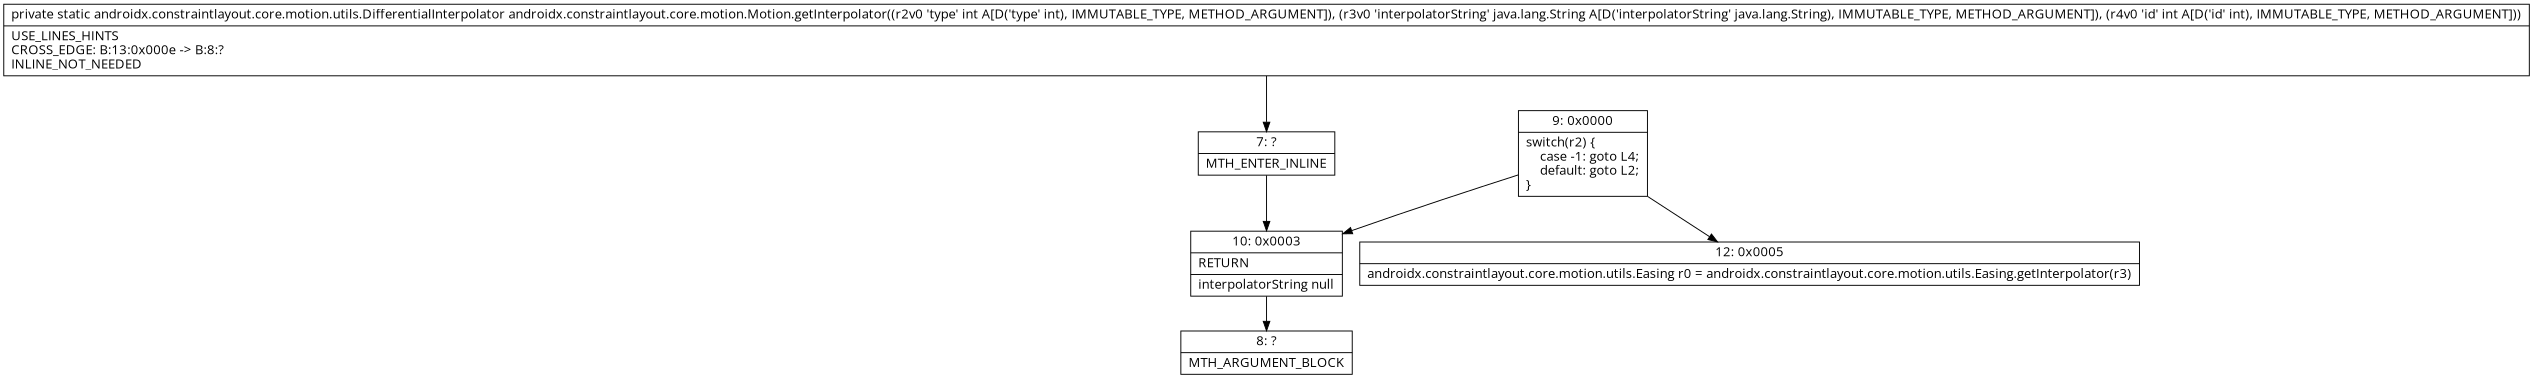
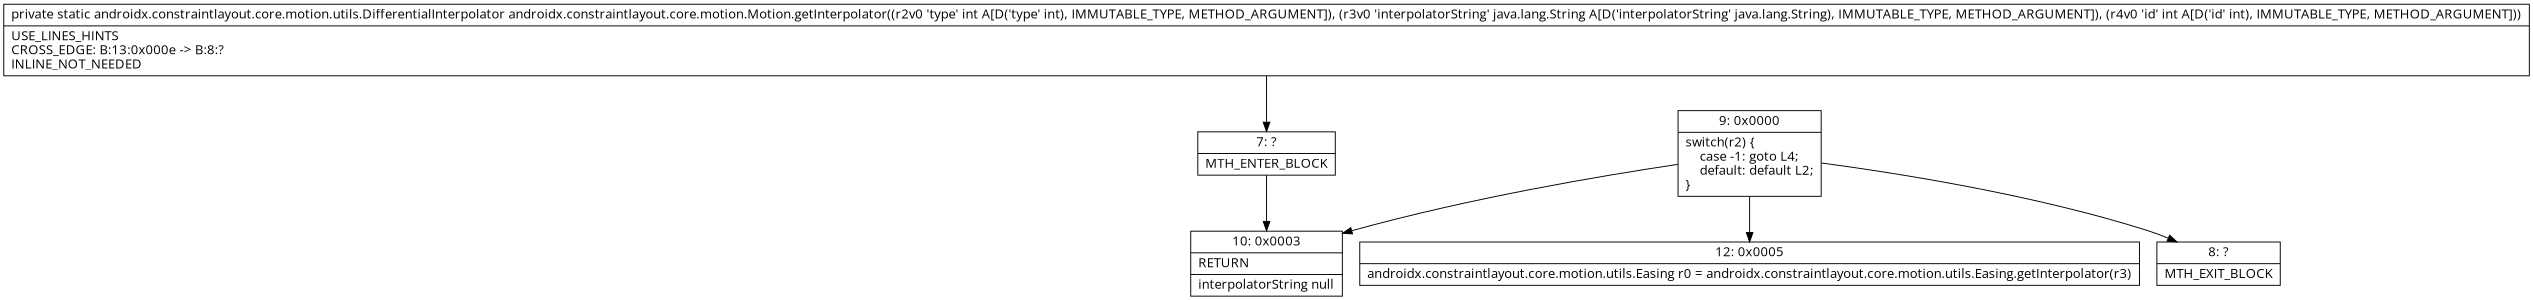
node "7: ?": text "MTH_ENTER_INLINE" -> "MTH_ENTER_BLOCK"
node "9: 0x0000": text "default: goto L2;" -> "default: default L2;"
edge "10: 0x0003" -> "8: ?": now "9: 0x0000" -> "8: ?"
node "8: ?": text "MTH_ARGUMENT_BLOCK" -> "MTH_EXIT_BLOCK"
